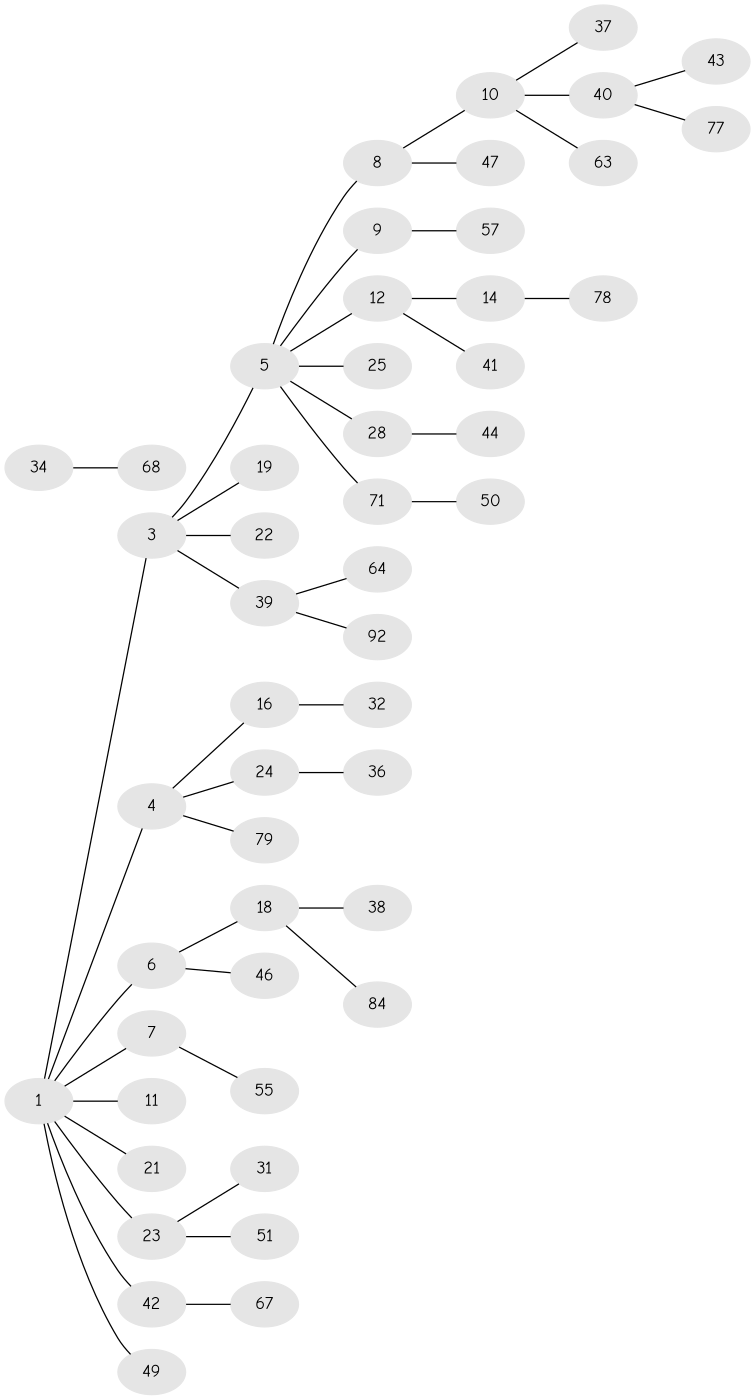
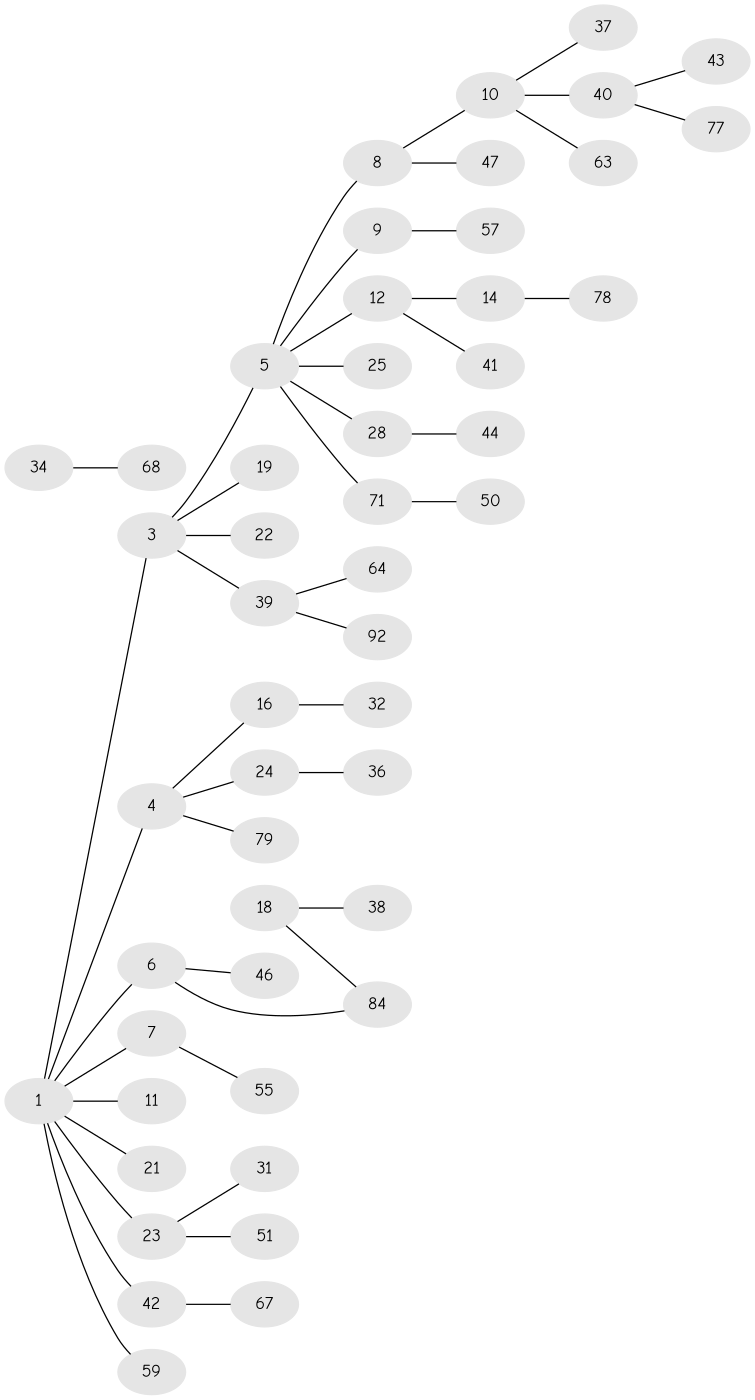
edge "18" -- "6": now "84" -- "6"
node "49": label "49" -> "59"
